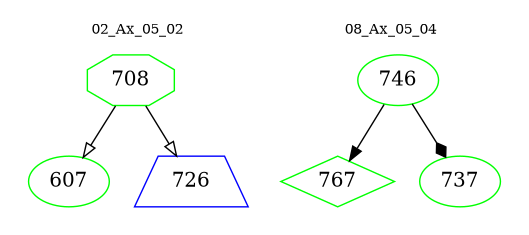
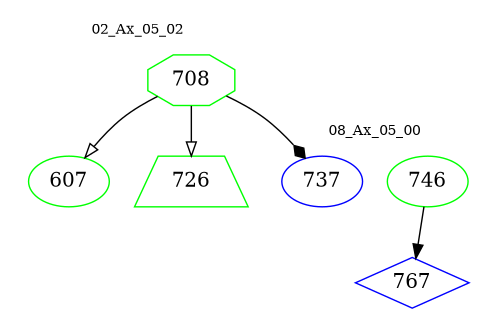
cluster "08_Ax_05_04": label "08_Ax_05_04" -> "08_Ax_05_00"
edge "746" -> "737": now "708" -> "737"
node "726": color blue -> green
node "767": color green -> blue
node "737": color green -> blue
